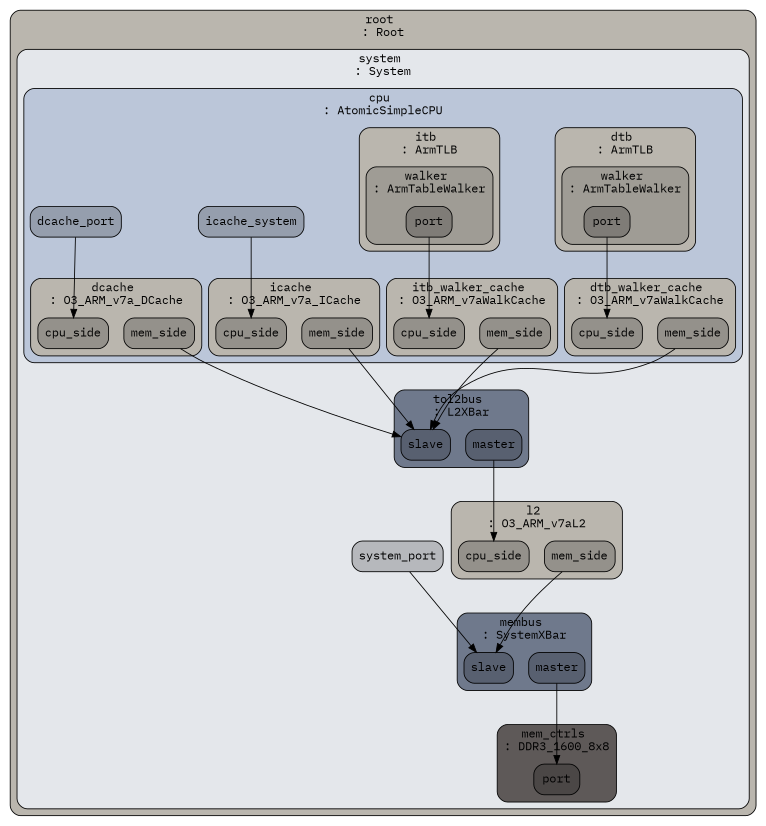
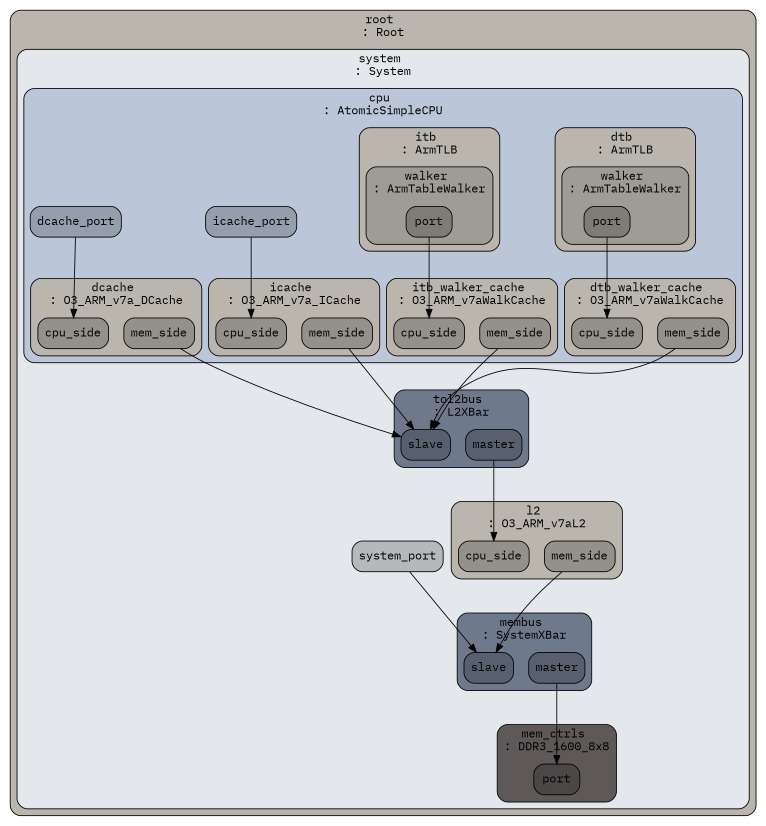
node "icache_system": label "icache_system" -> "icache_port"
